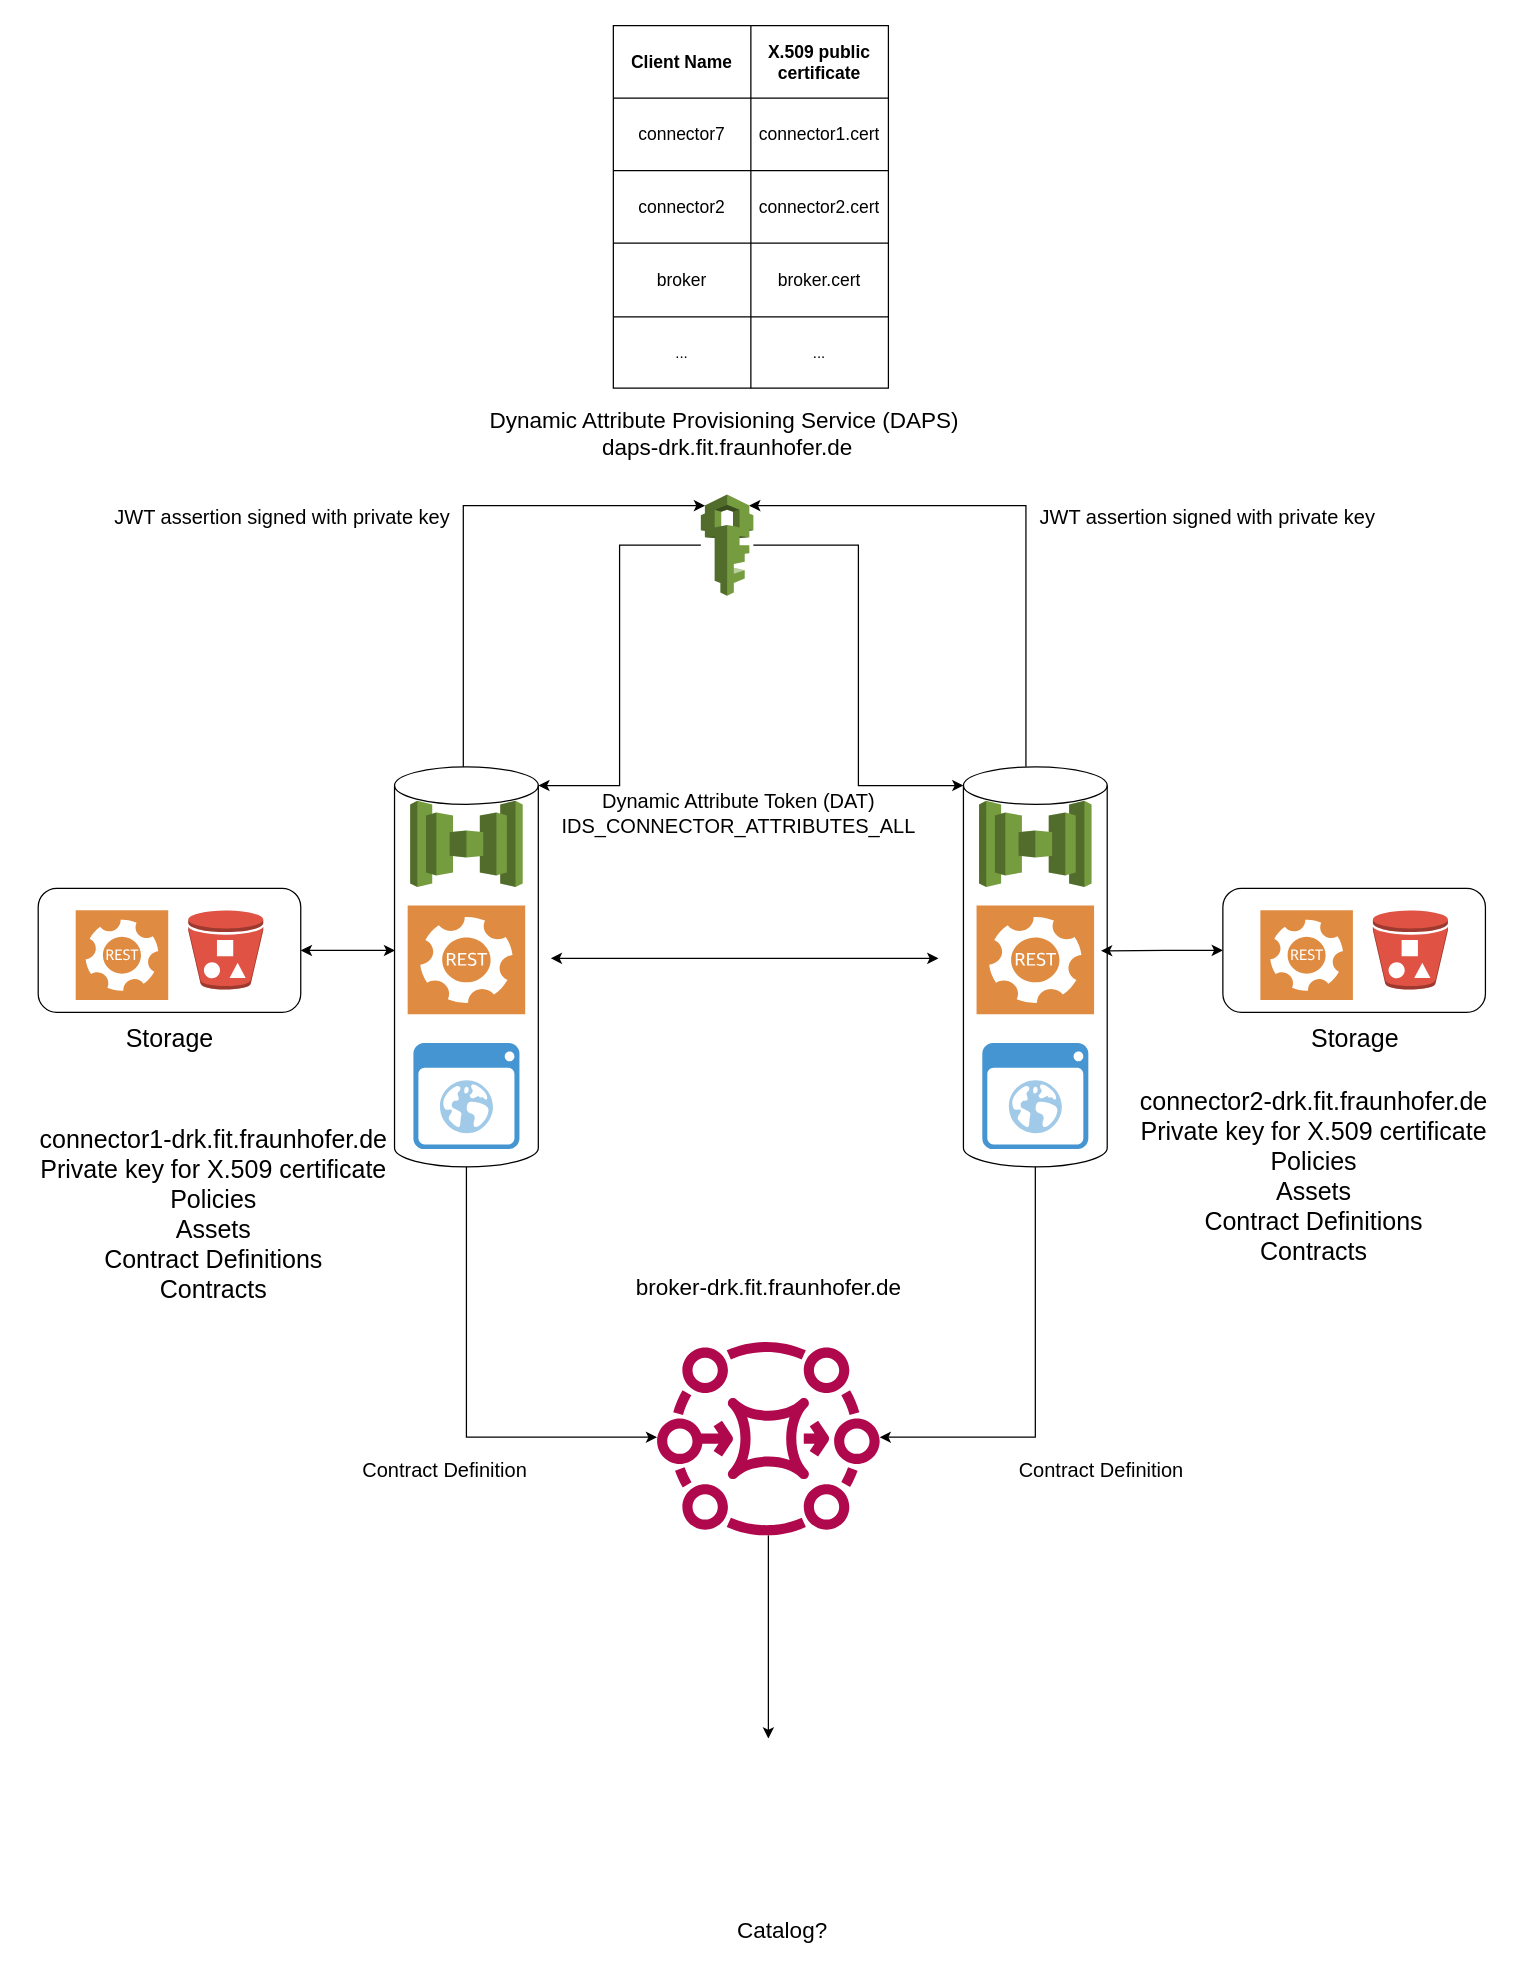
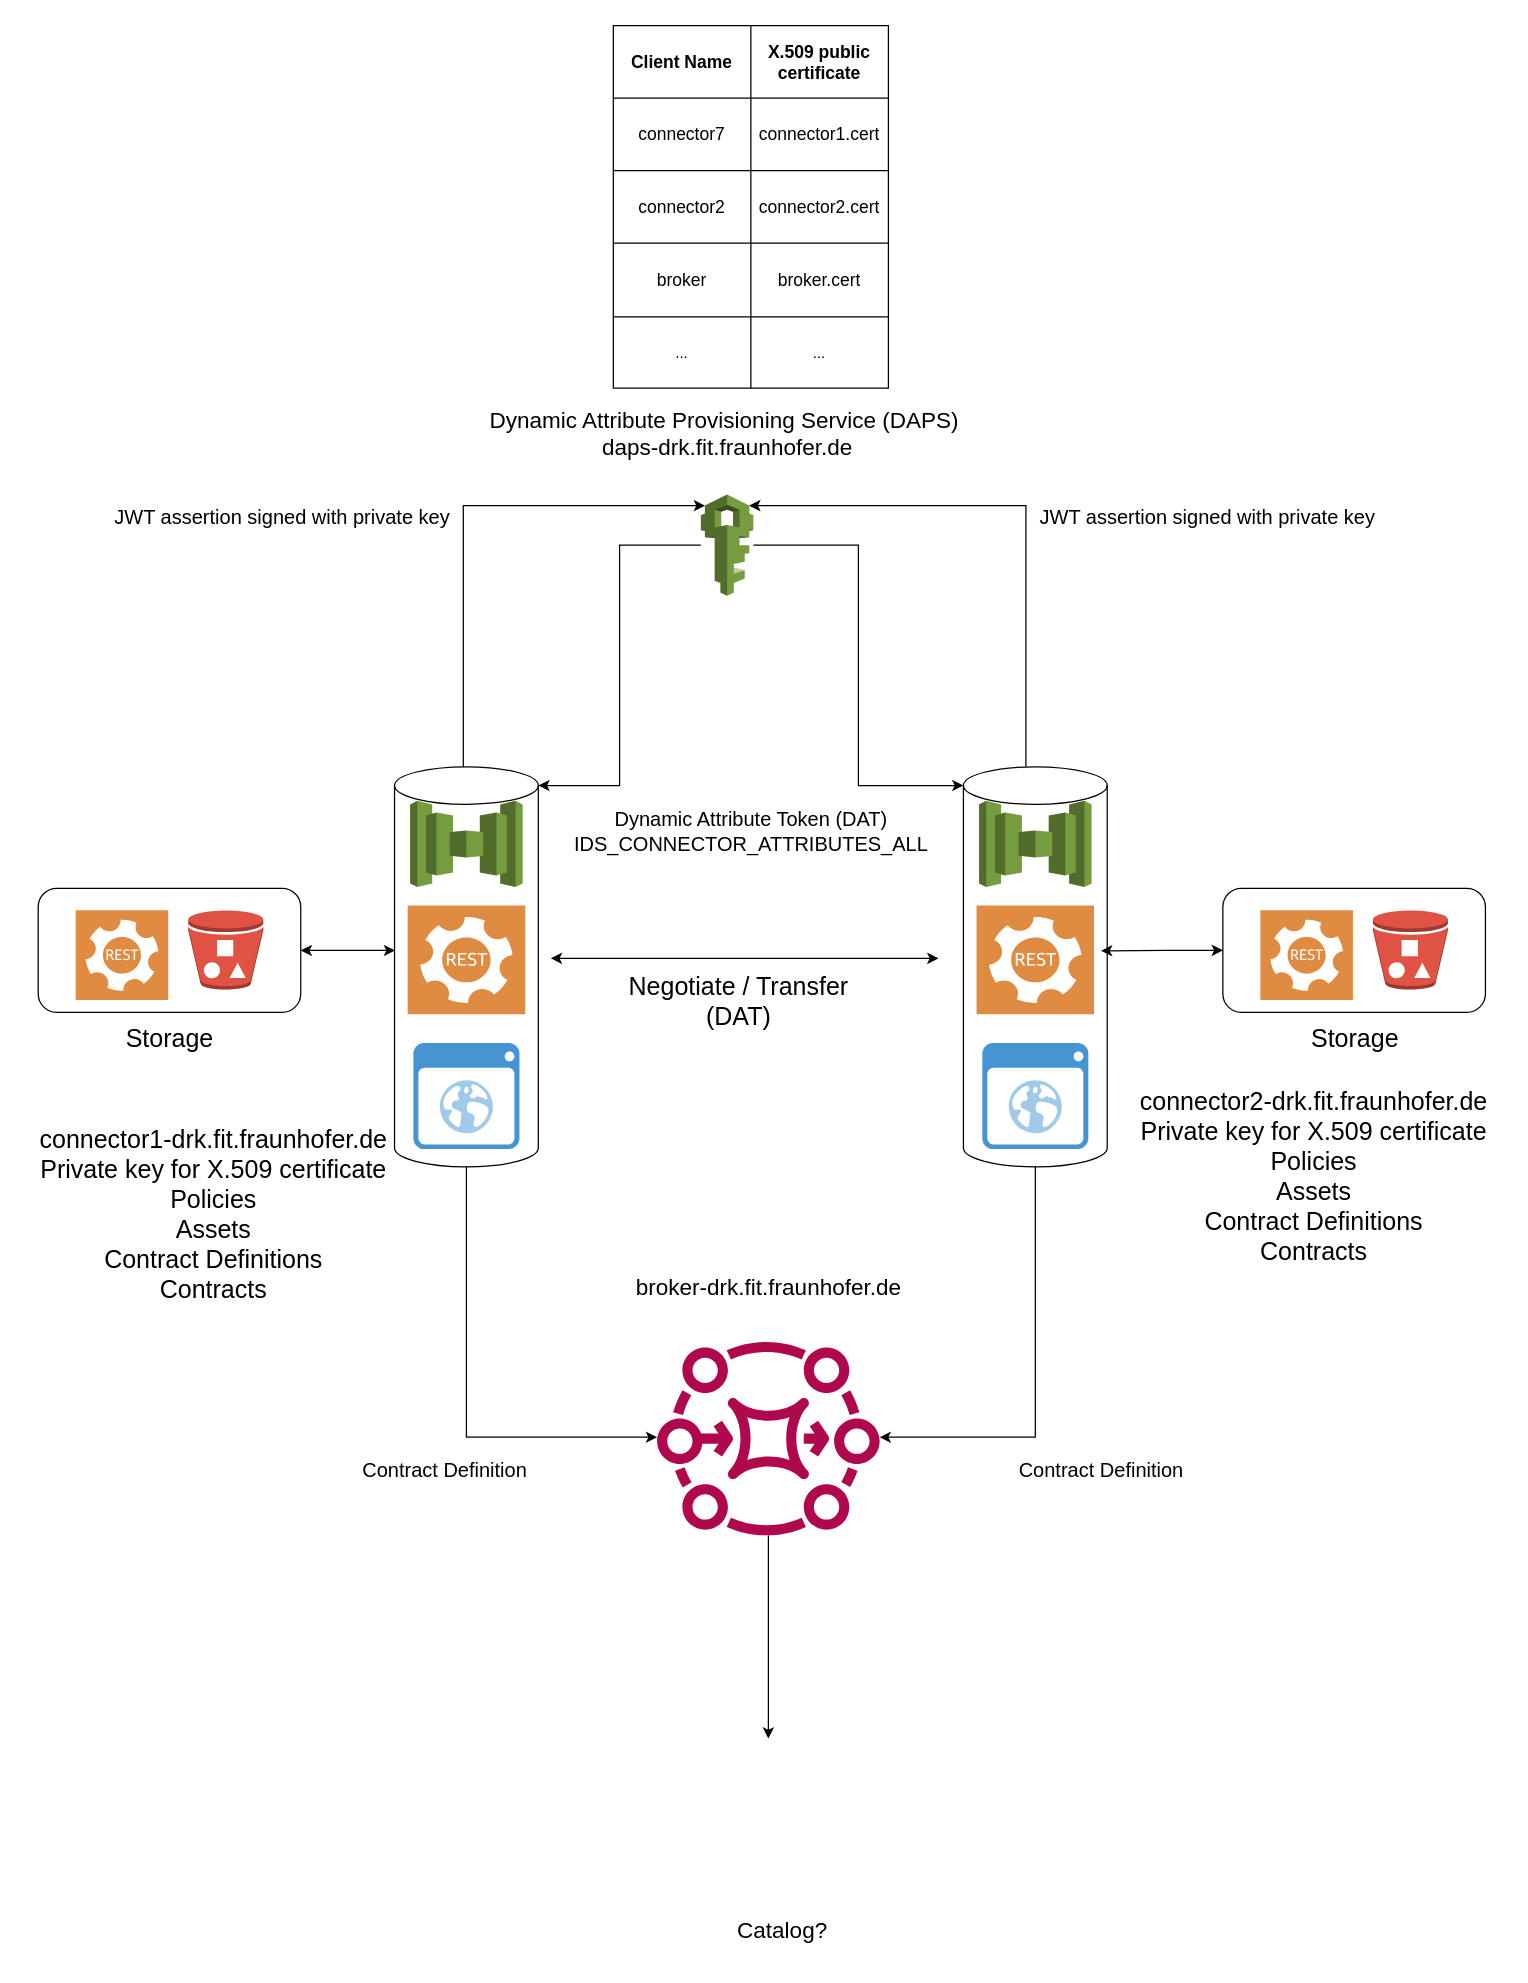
node "Dynamic Attribute Token (DAT)IDS_CONNECTOR_ATTRIBUTES_ALL": moved (738, 813) -> (751, 832)
node "Negotiate / Transfer (DAT)": added
